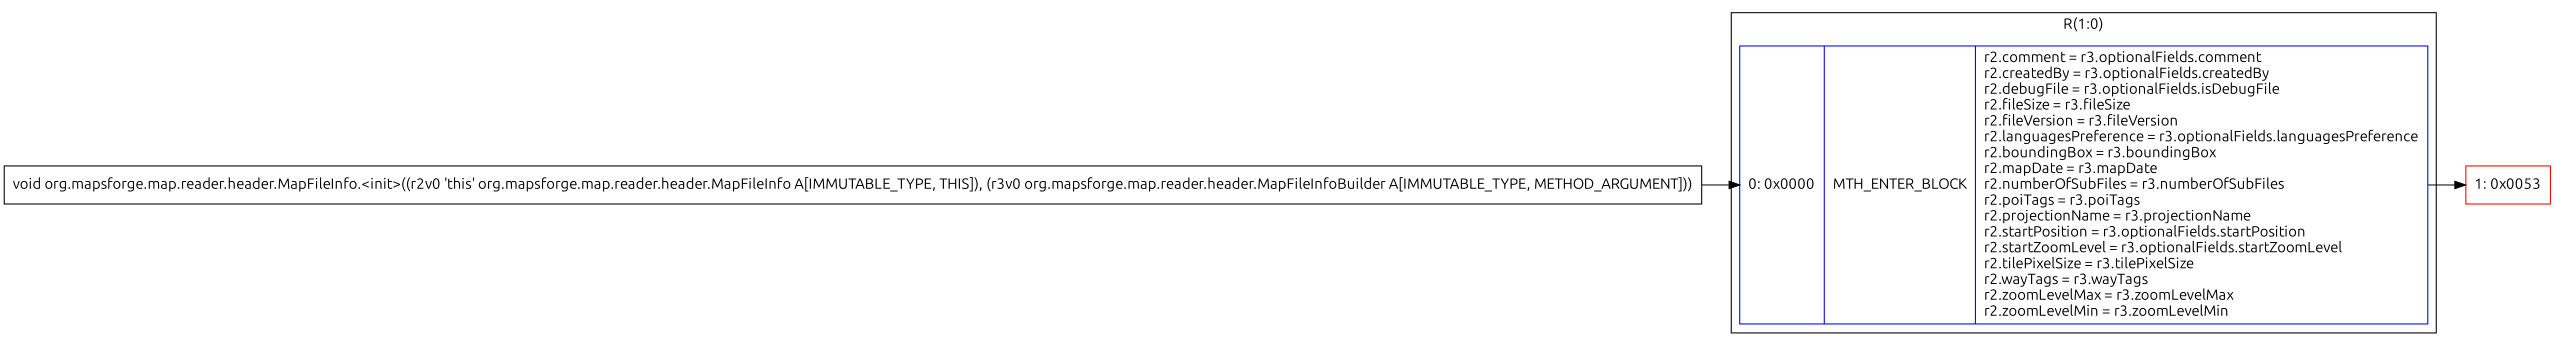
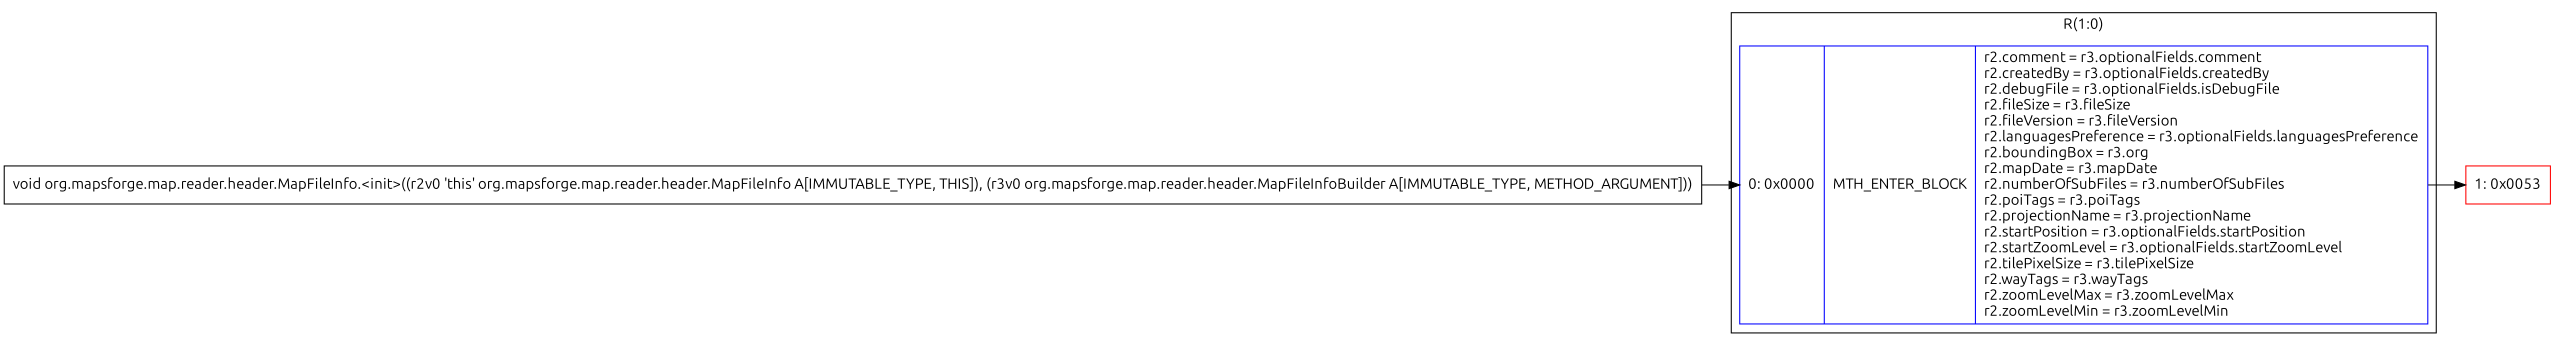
node "0: 0x0000": text "r2.boundingBox = r3.boundingBox" -> "r2.boundingBox = r3.org"
